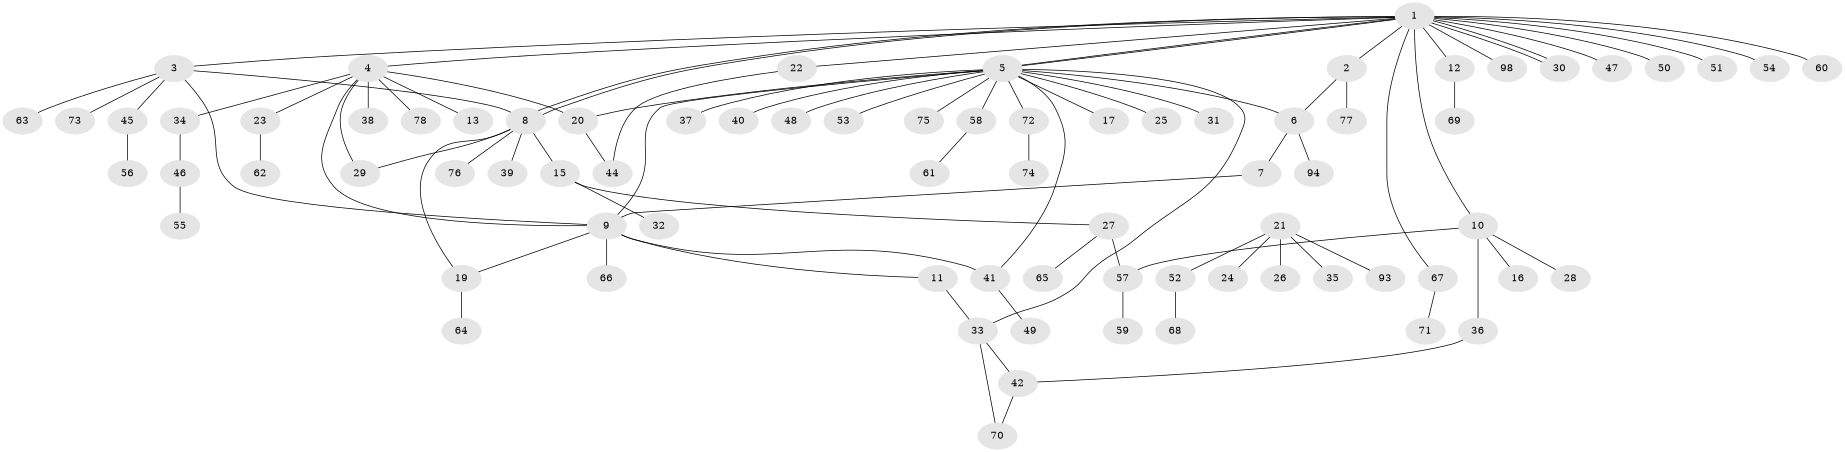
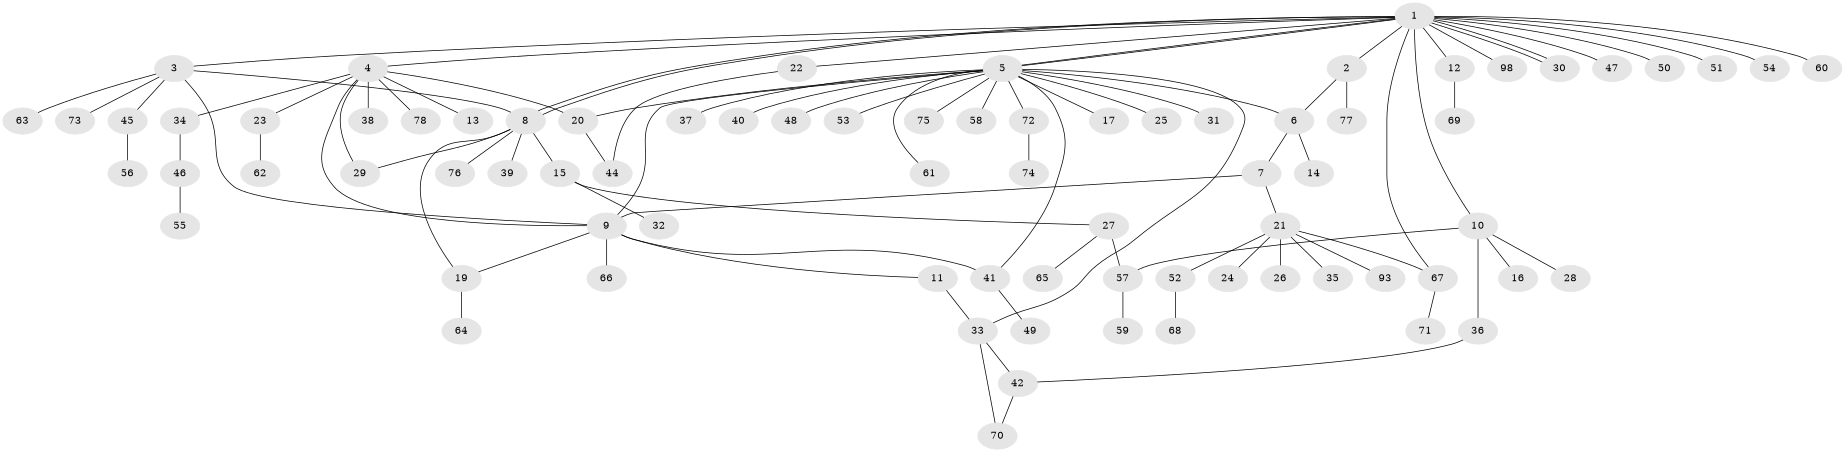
edge "58" -- "61": now "5" -- "61"
node "94": label "94" -> "14"
edge "7" -- "21": added
edge "21" -- "67": added
